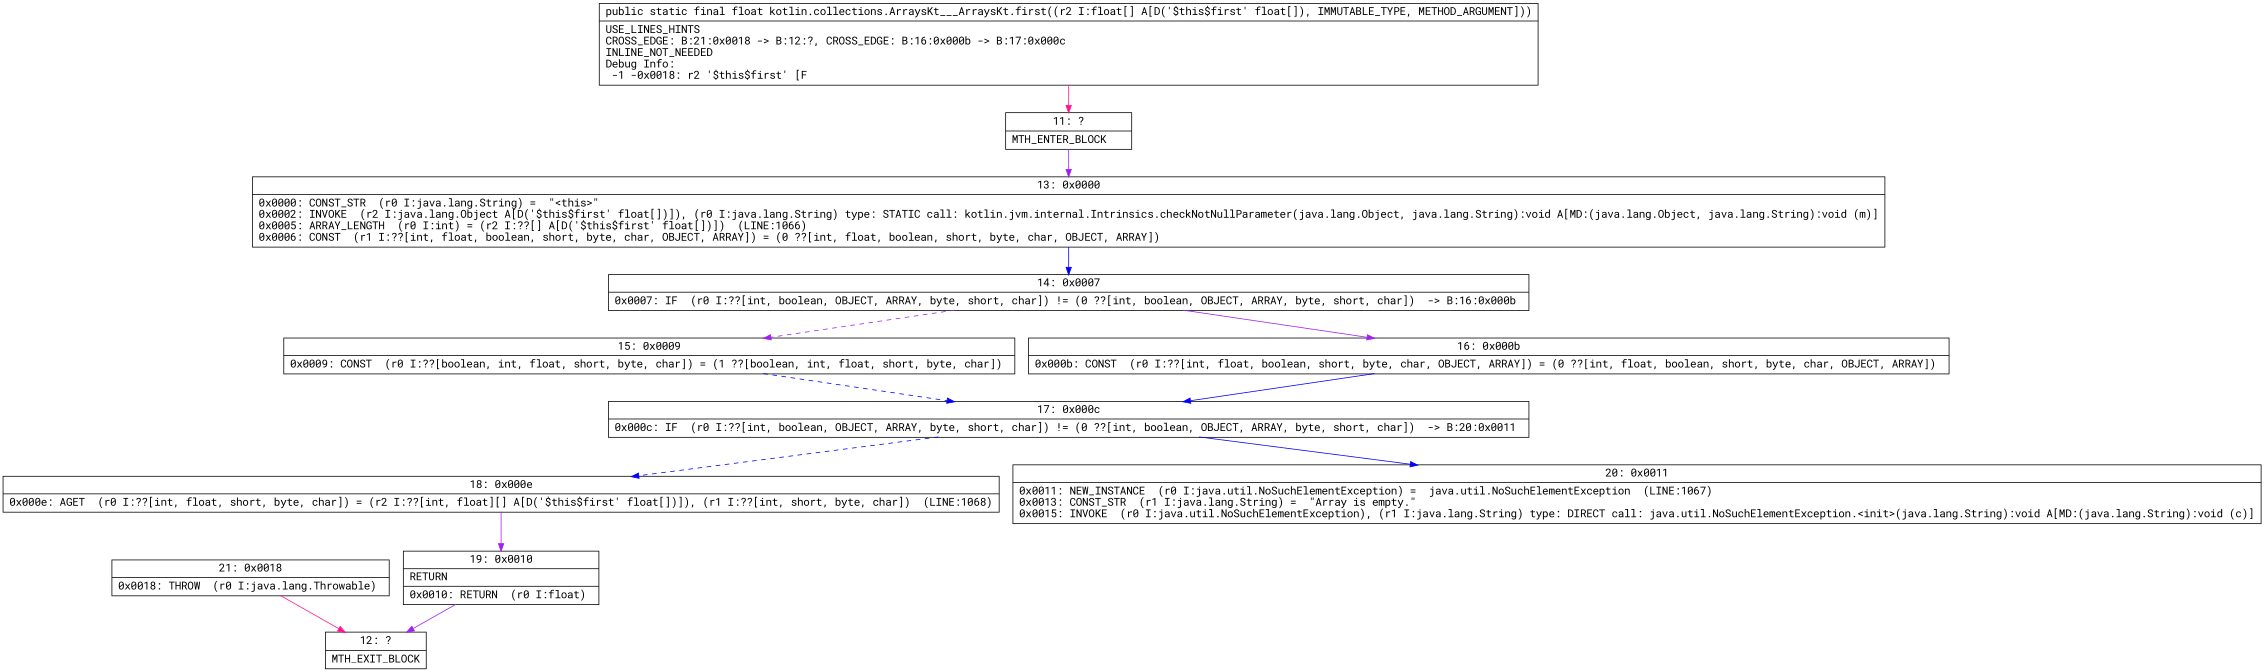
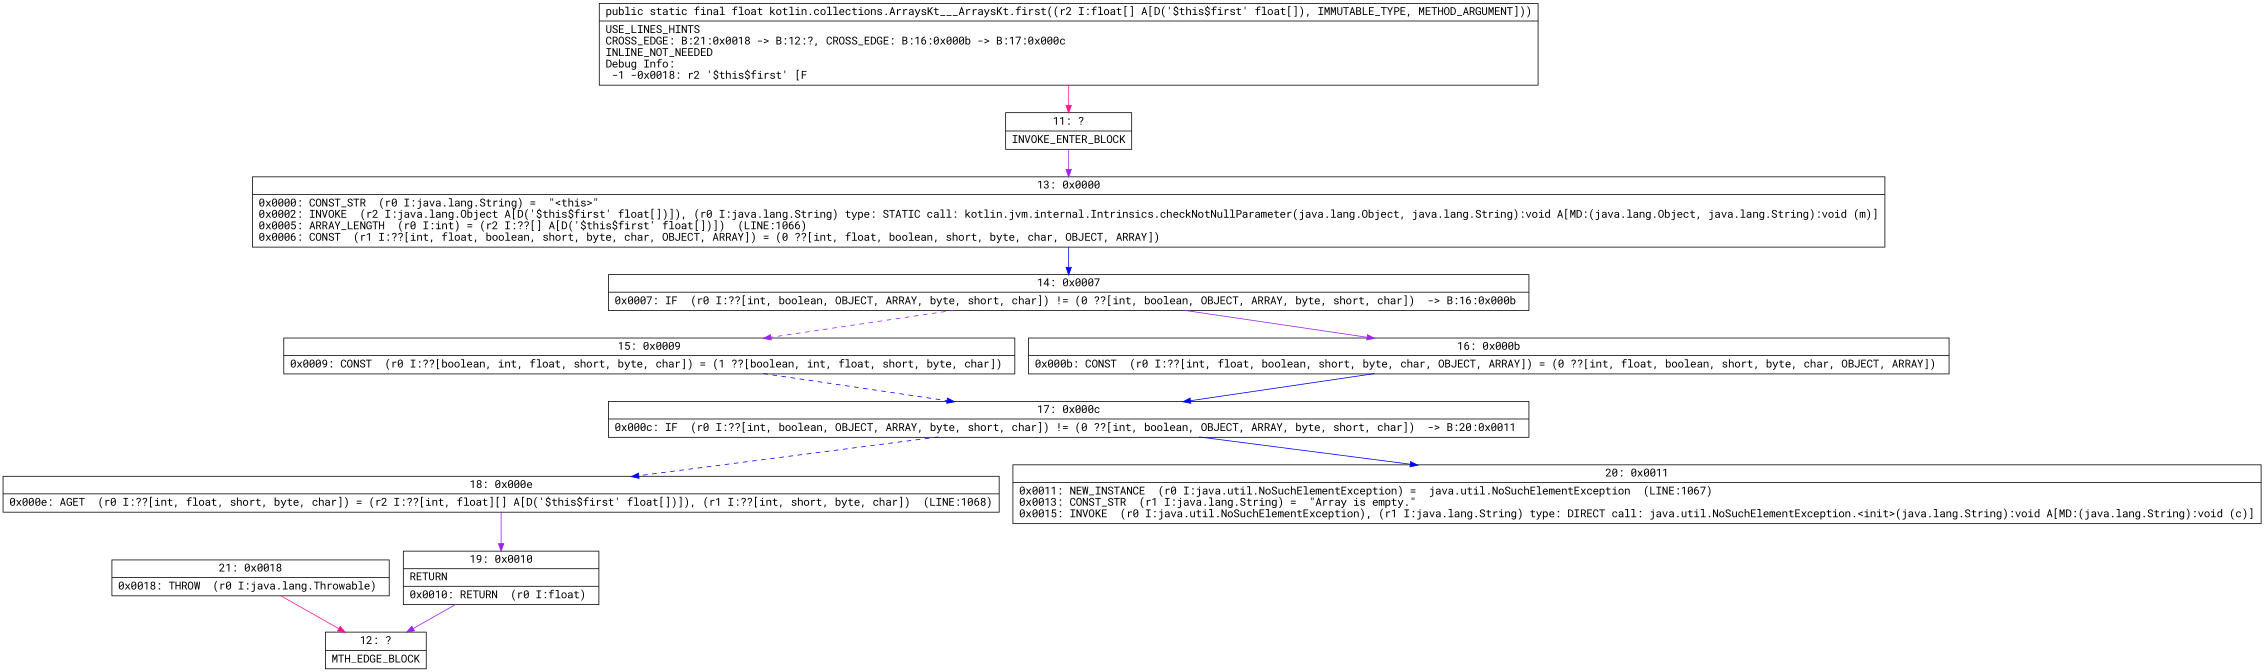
node "11: ?": text "MTH_ENTER_BLOCK" -> "INVOKE_ENTER_BLOCK"
node "12: ?": text "MTH_EXIT_BLOCK" -> "MTH_EDGE_BLOCK"
